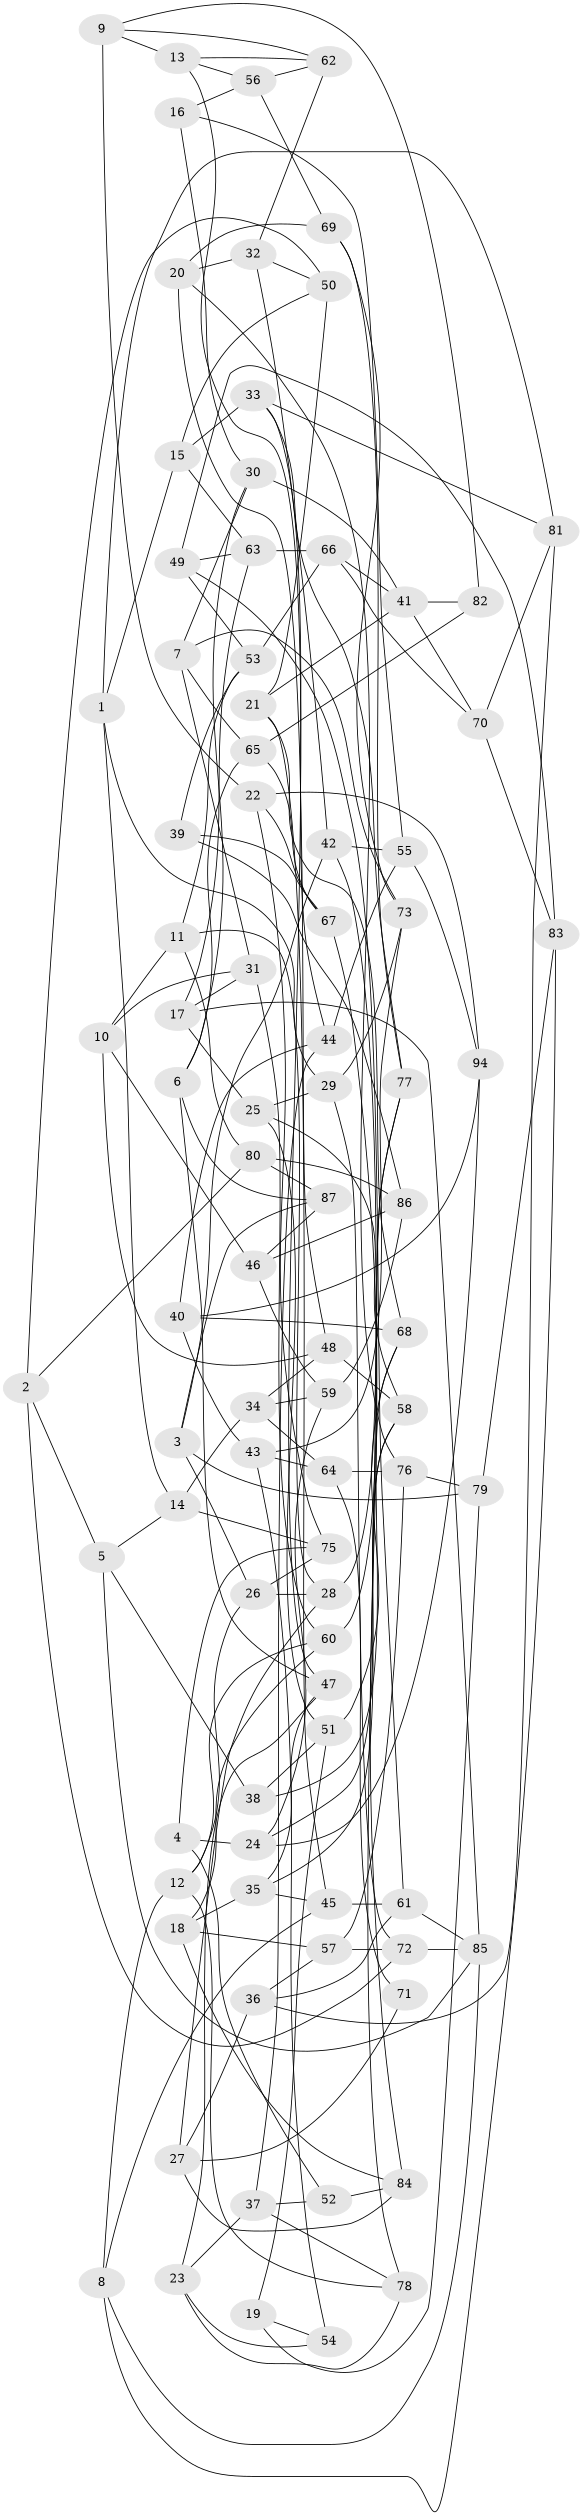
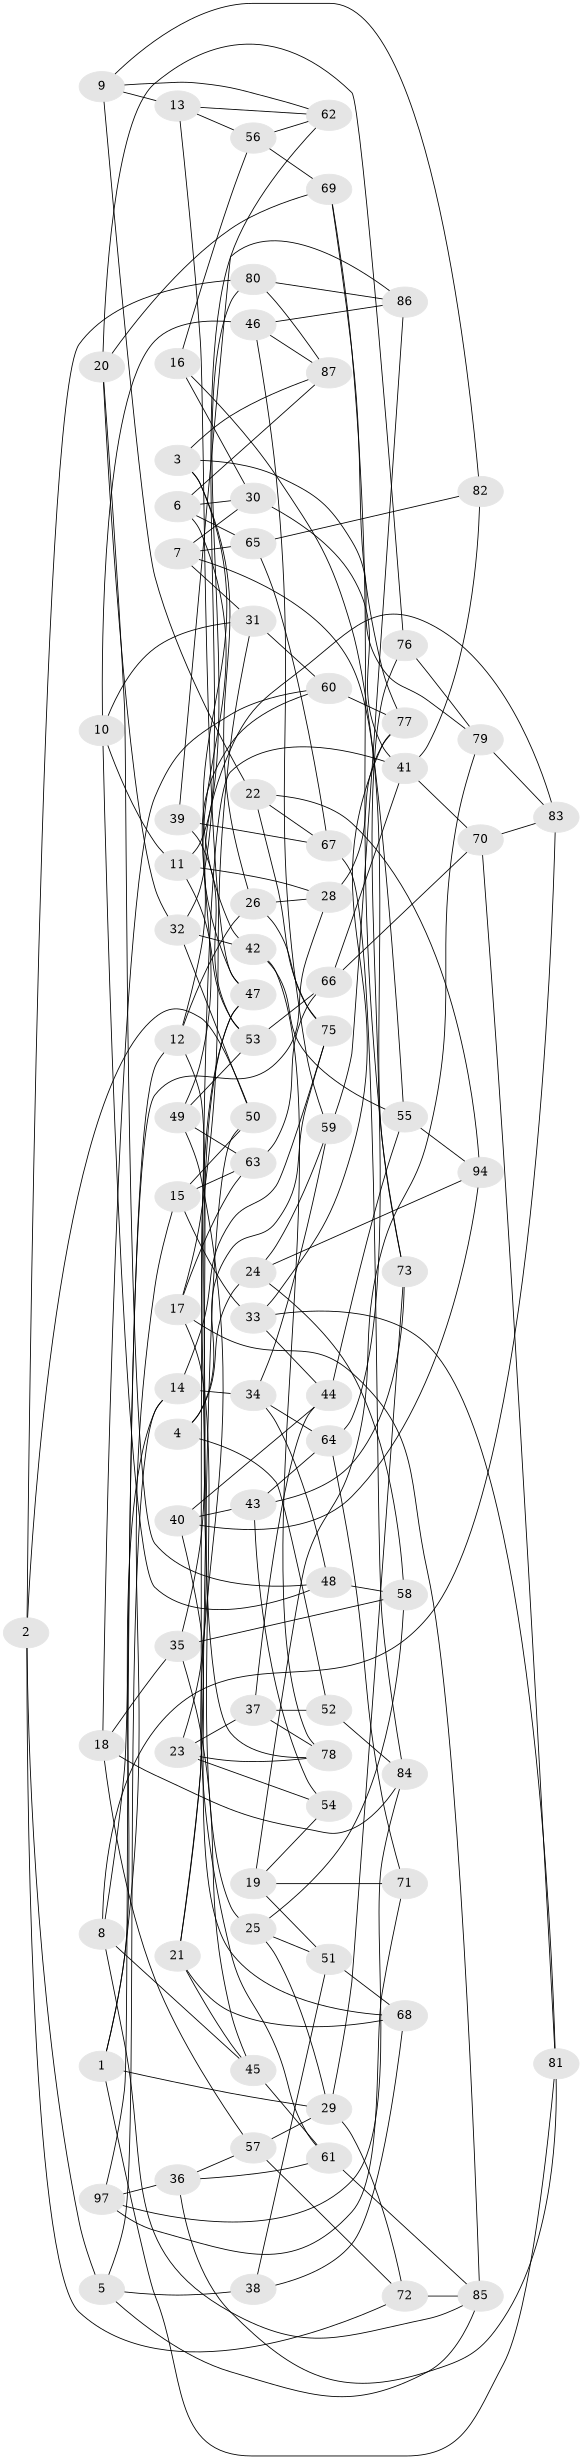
edge "76" -- "57": now "29" -- "57"
edge "19" -- "71": added
node "27": label "27" -> "97"
